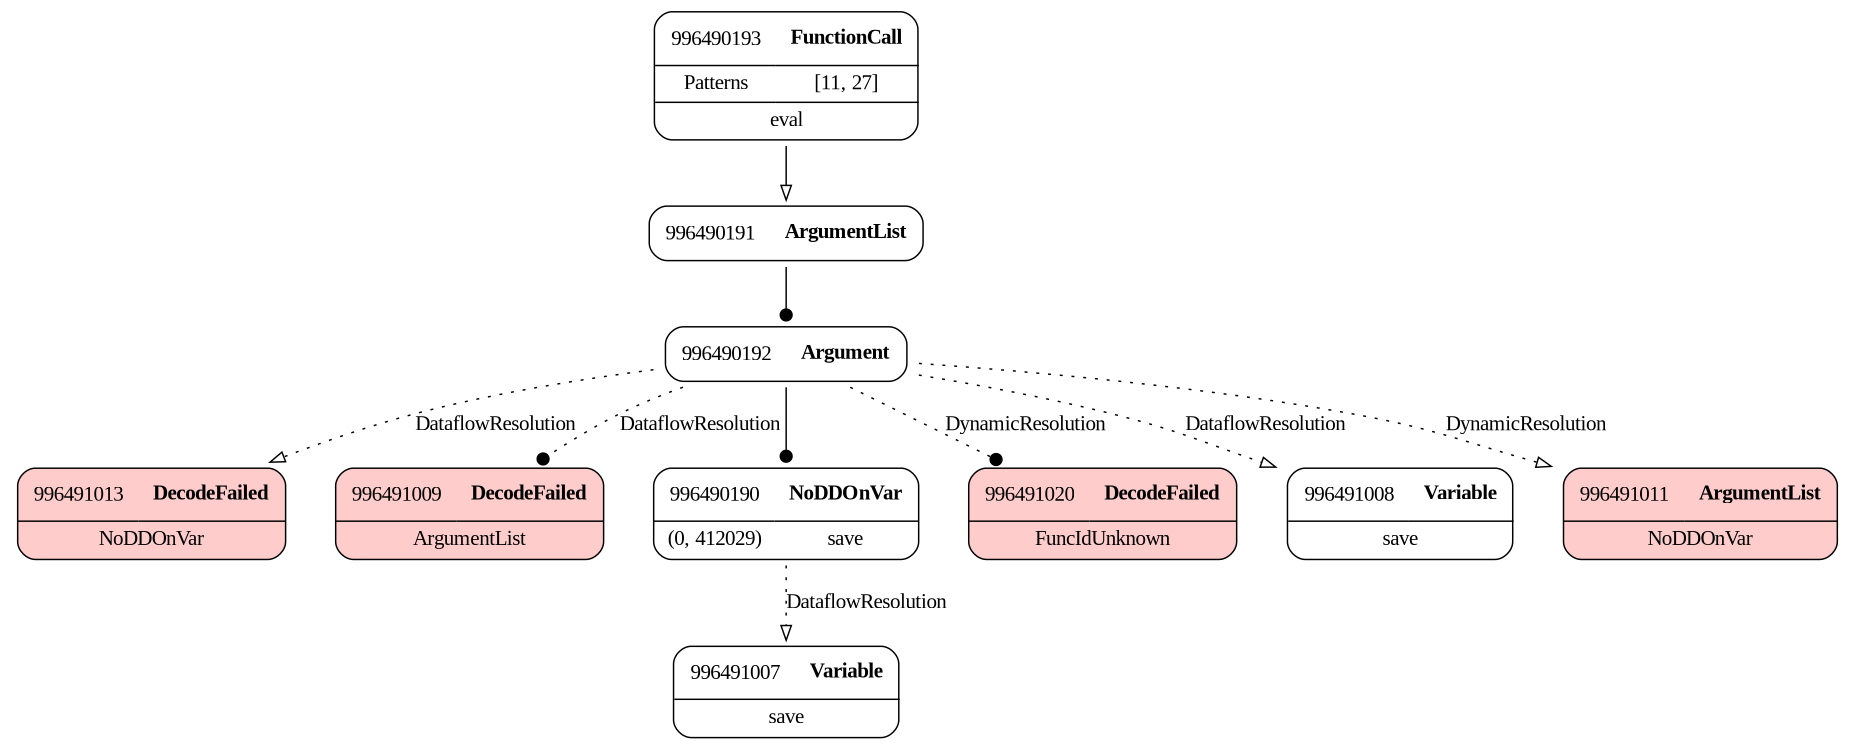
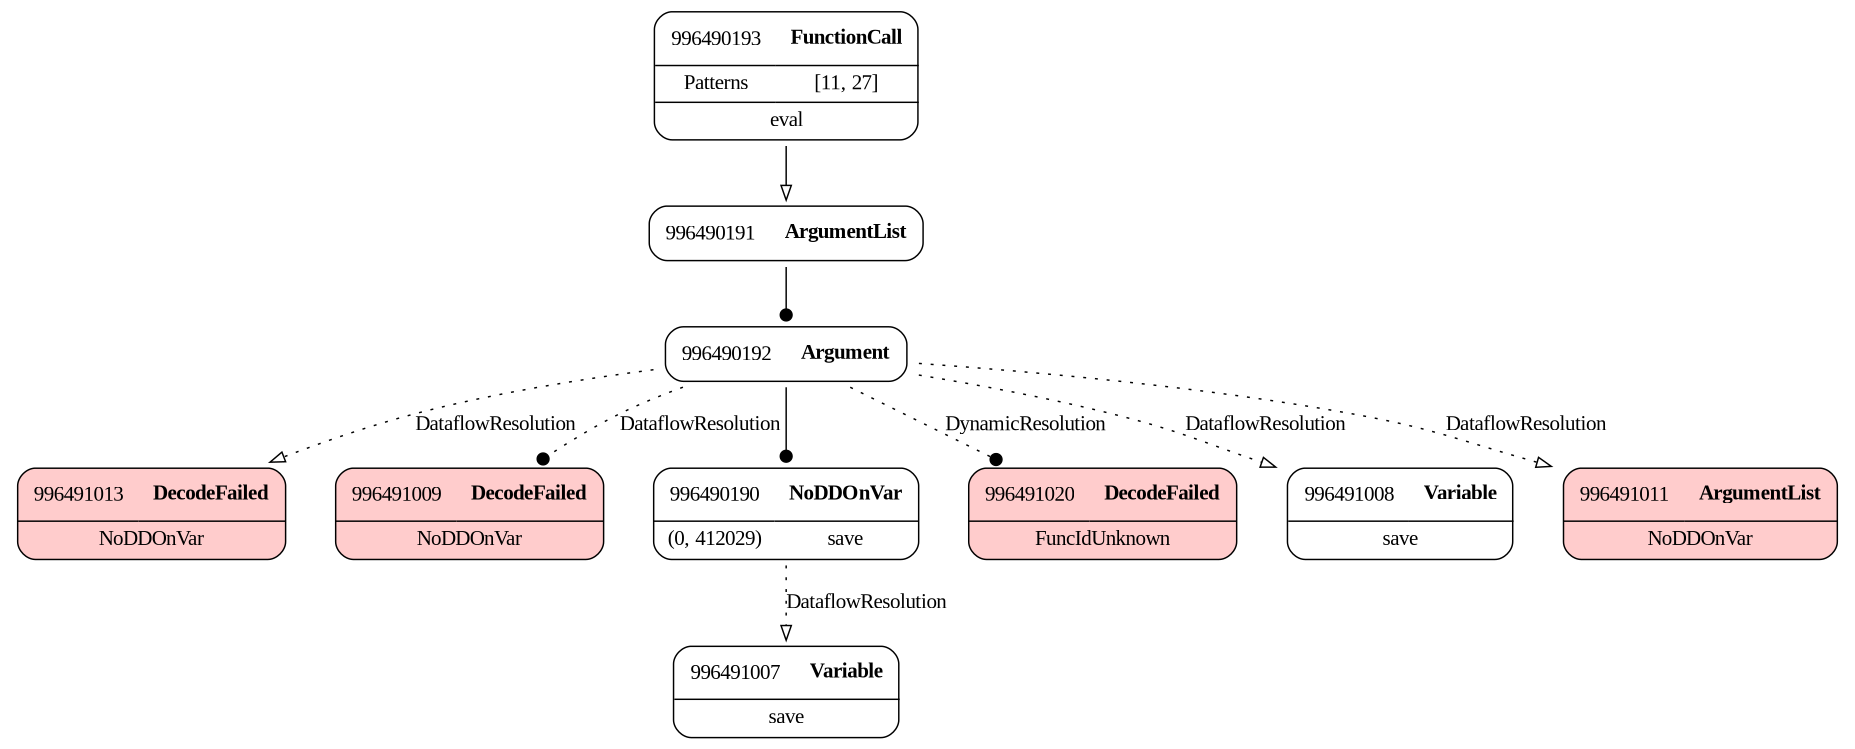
edge "996490192" -> "996491011": label "DynamicResolution" -> "DataflowResolution"
node "996491009": text "ArgumentList" -> "NoDDOnVar"
